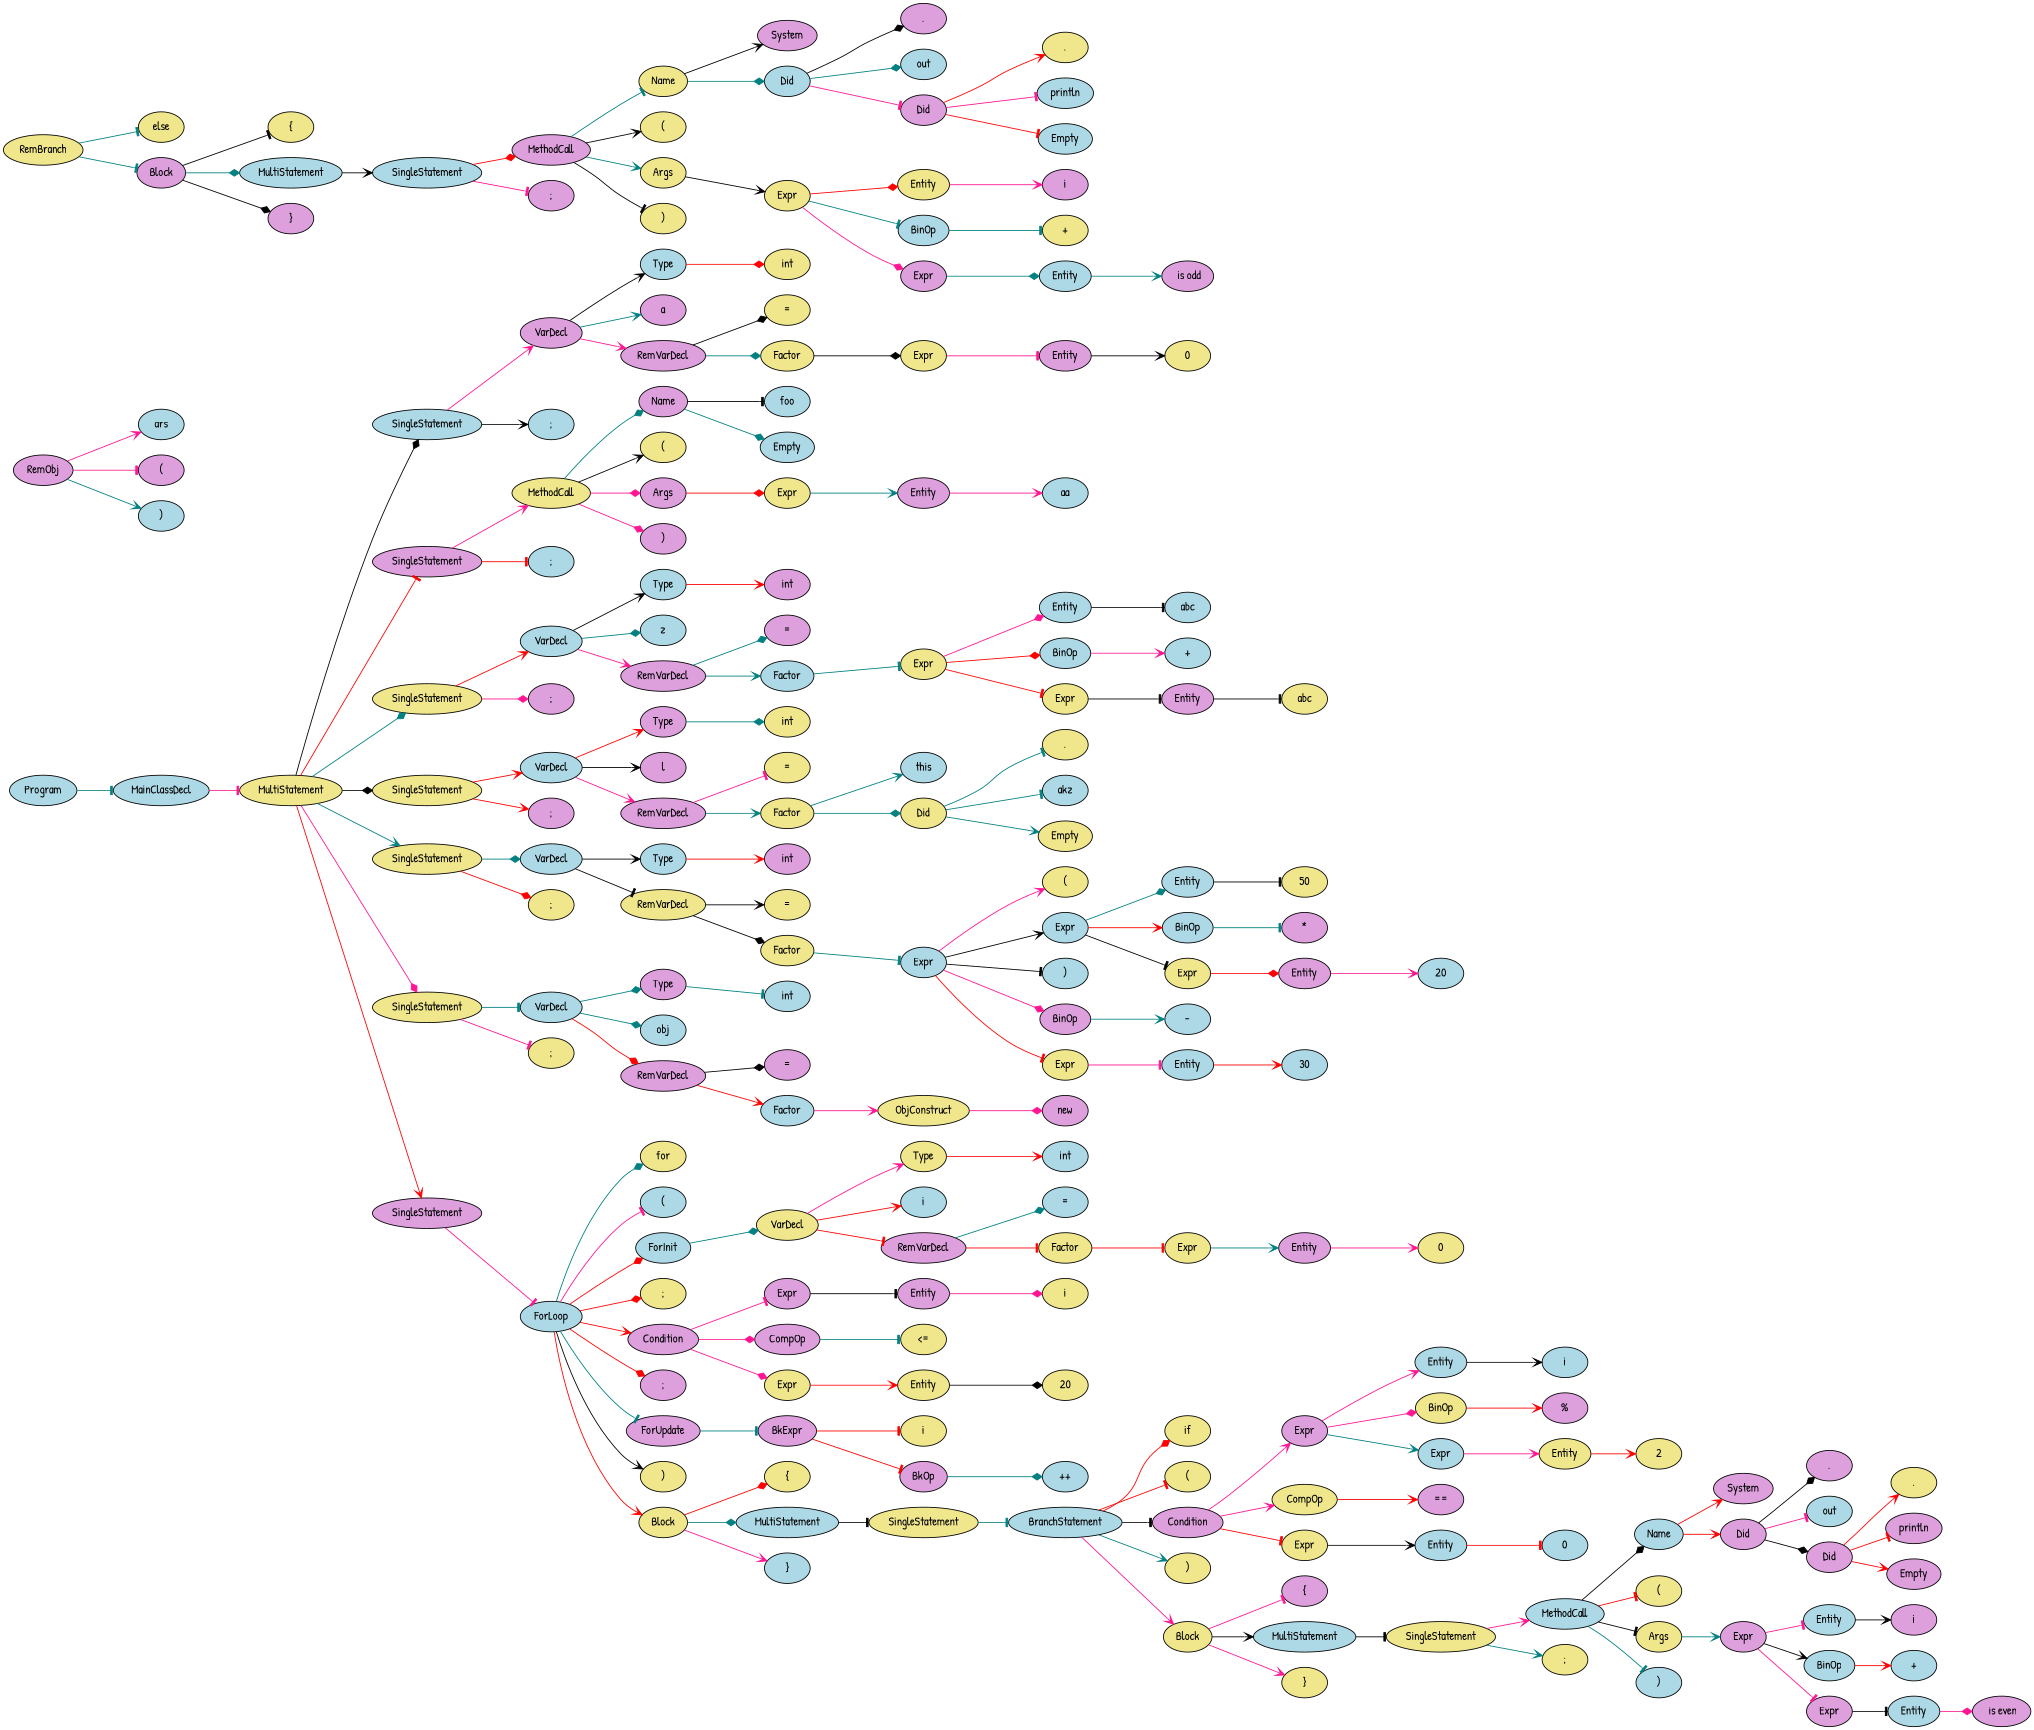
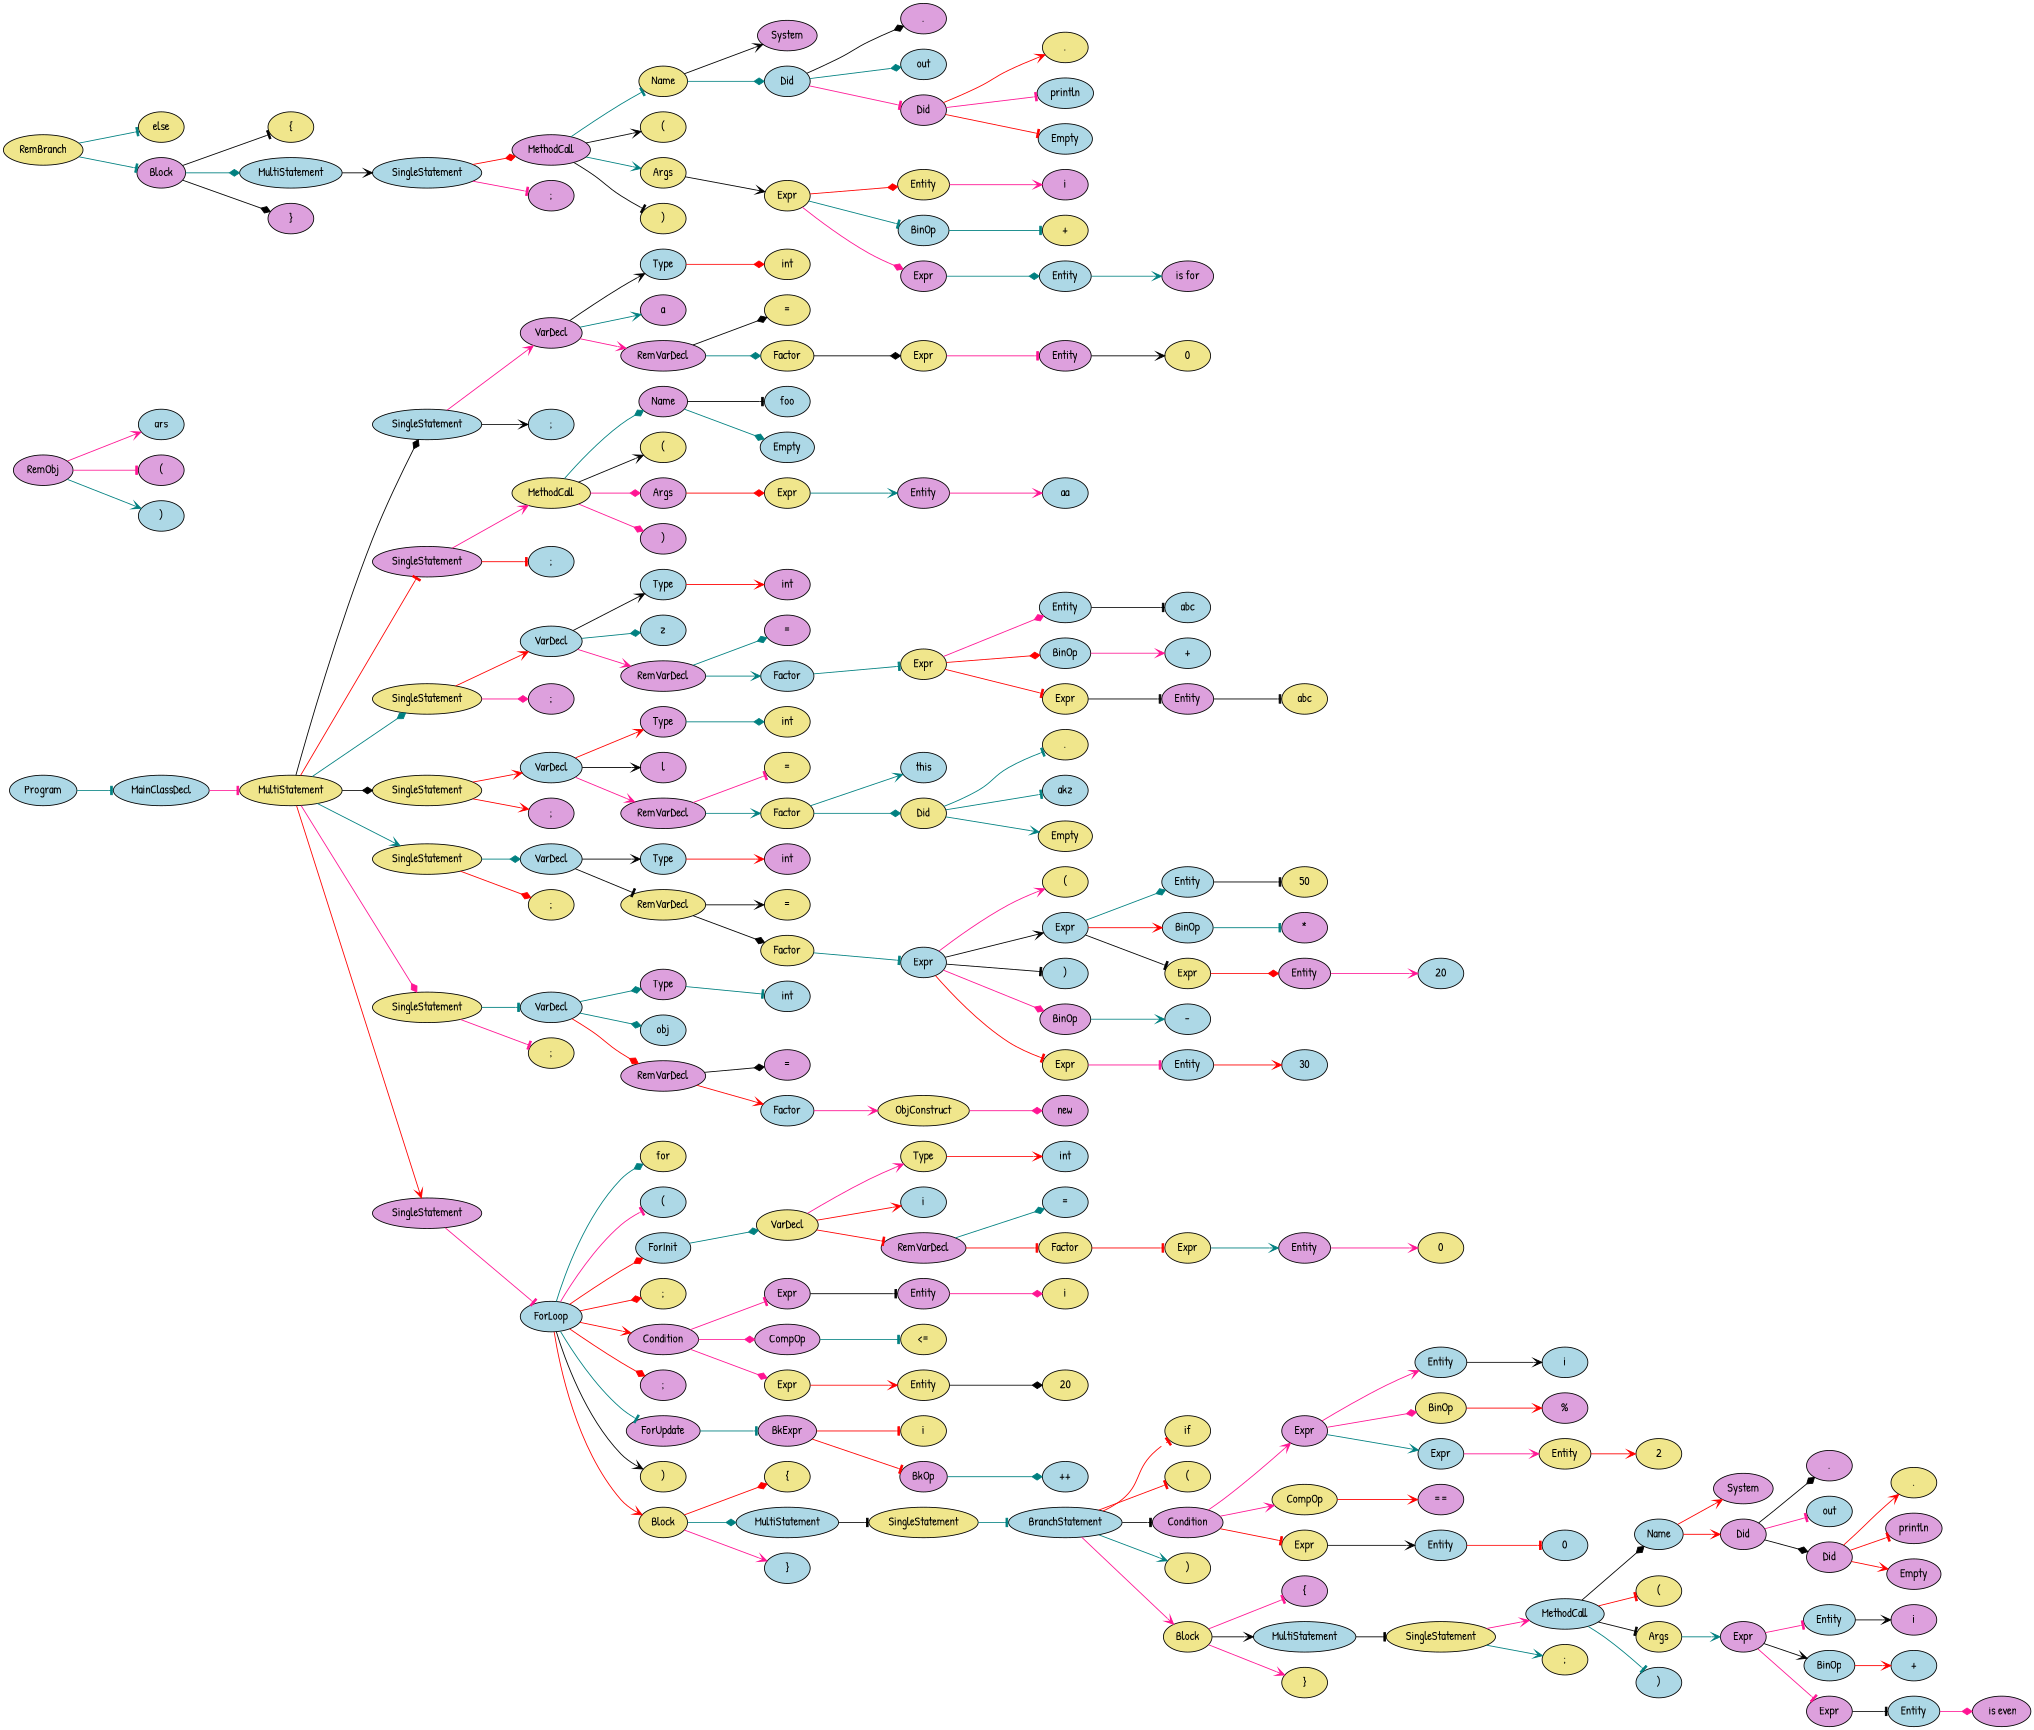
node "is odd": label "is odd" -> "is for"
edge "BranchStatement" -> "if": arrowhead diamond -> tee
